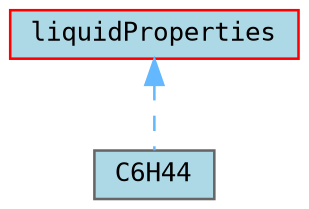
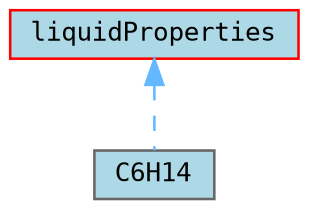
node "C6H44": label "C6H44" -> "C6H14"
